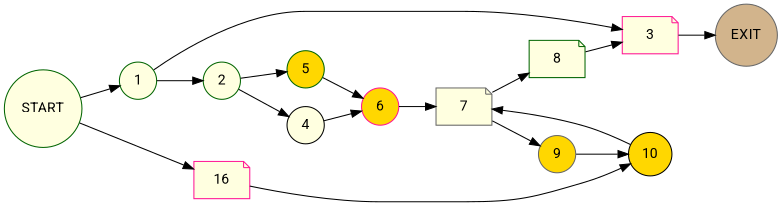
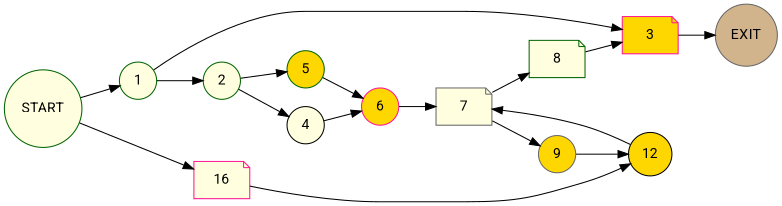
node "3": fillcolor lightyellow -> gold
node "10": label "10" -> "12"
